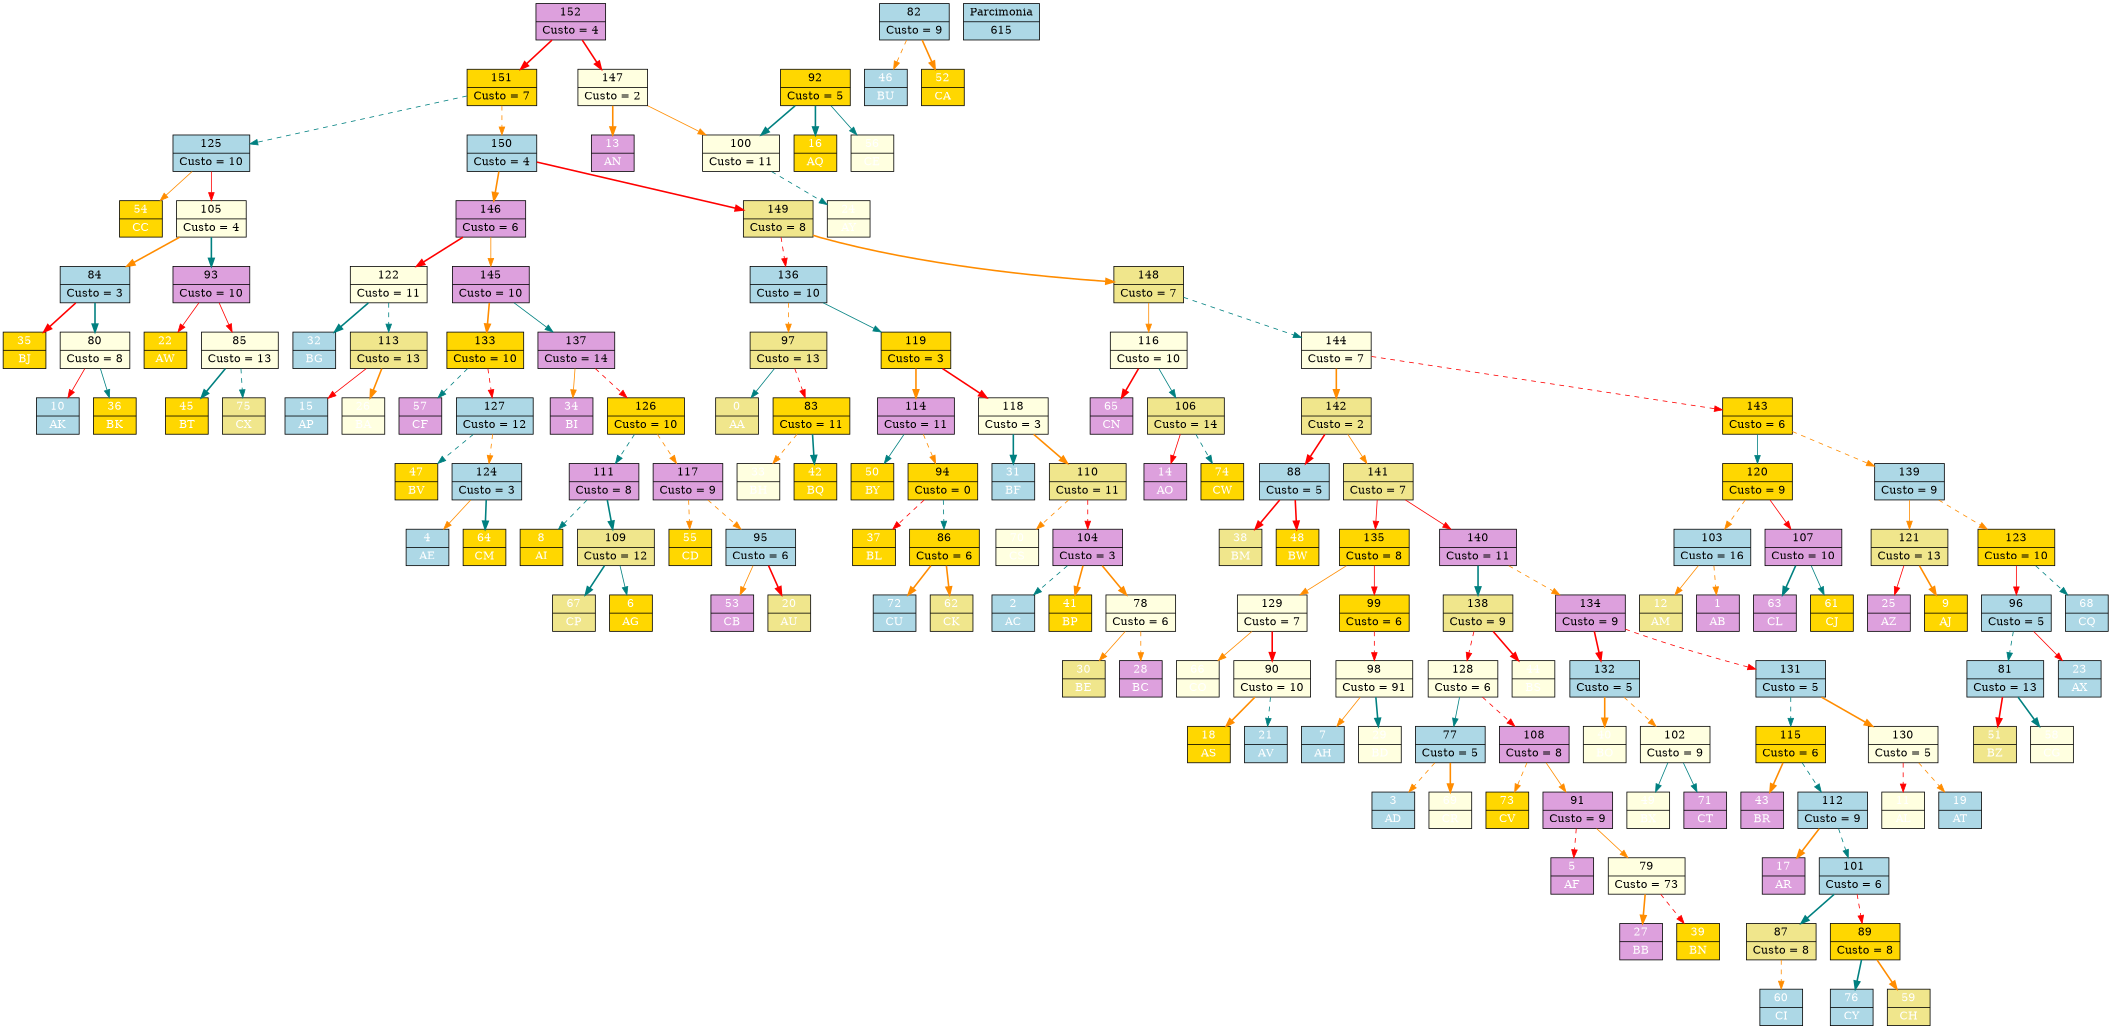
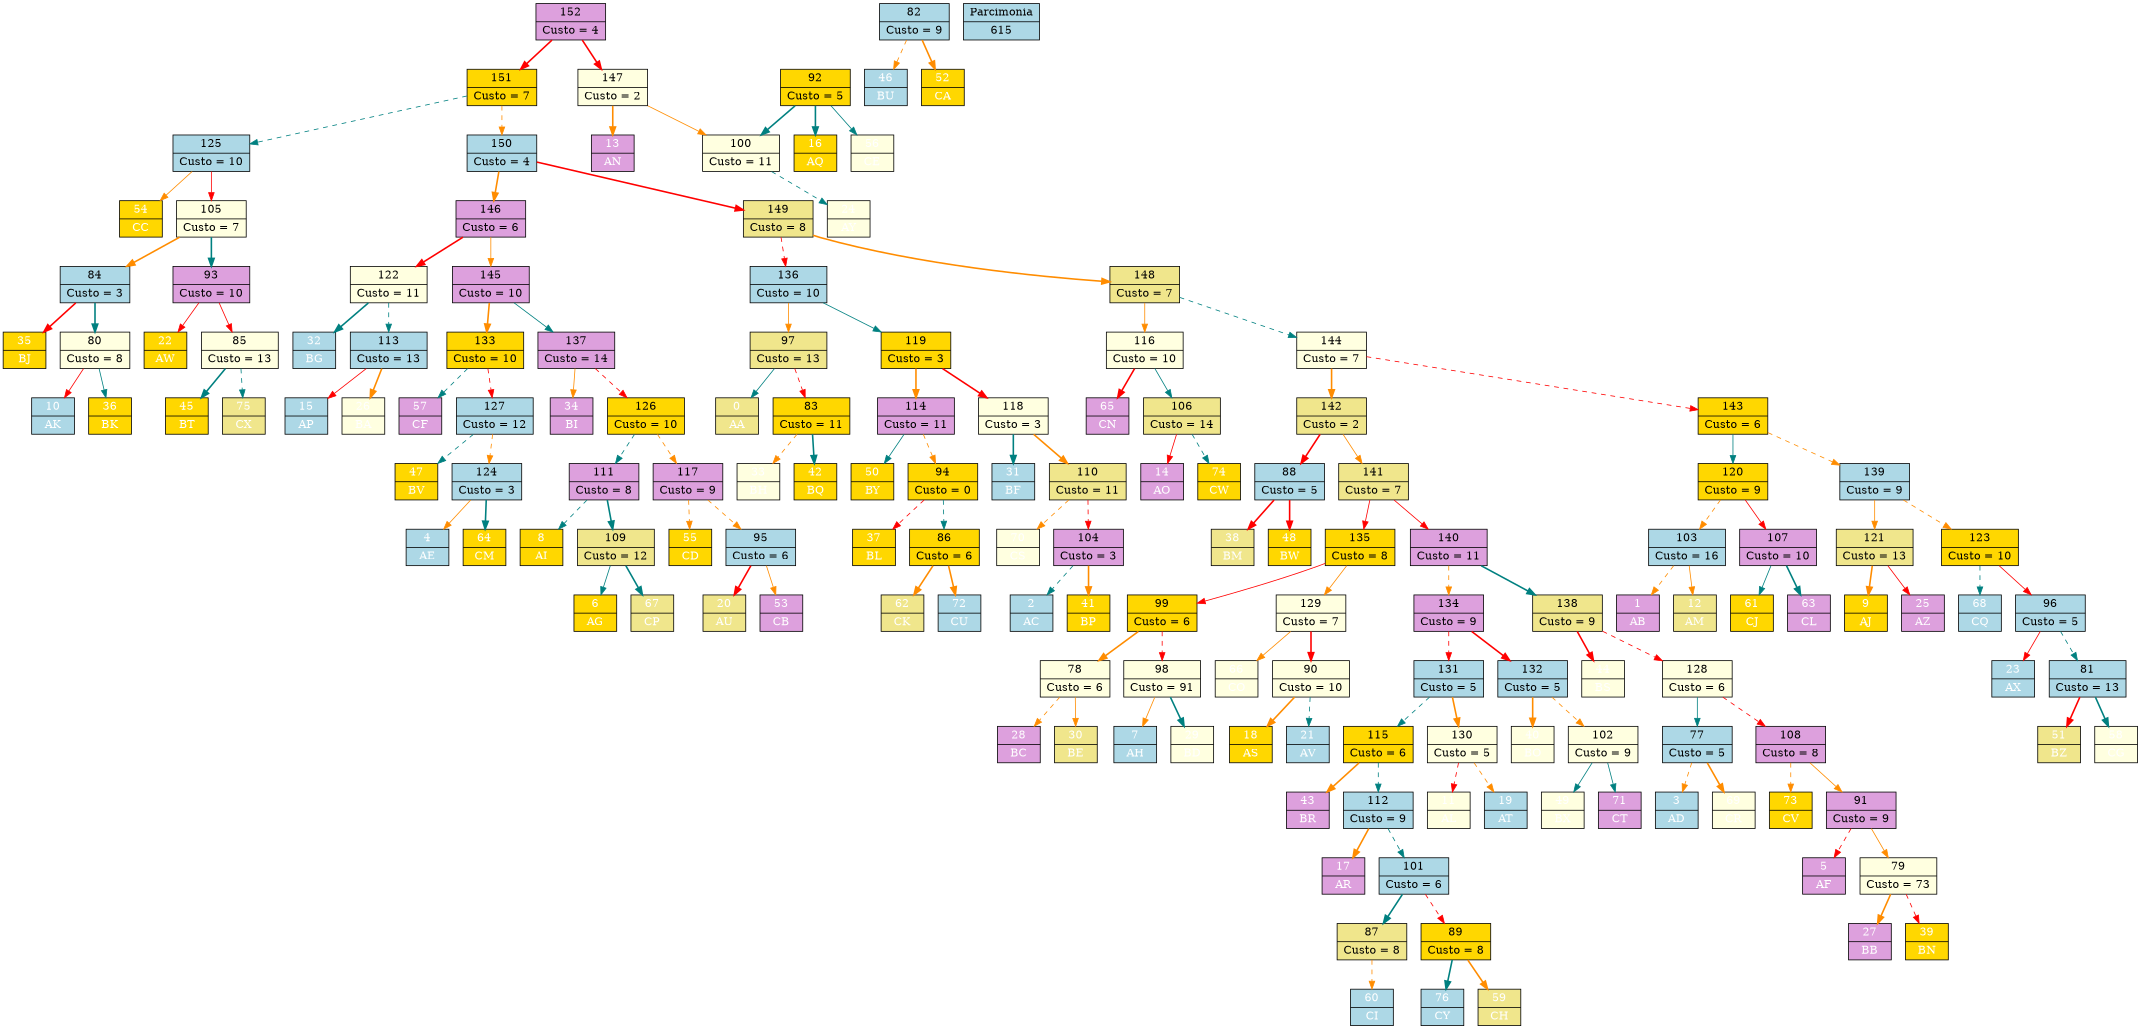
node "105": text "Custo = 4" -> "Custo = 7"
edge "136" -> "97": style dashed -> solid
node "113": fillcolor khaki -> lightblue
edge "104" -> "78": now "99" -> "78"
